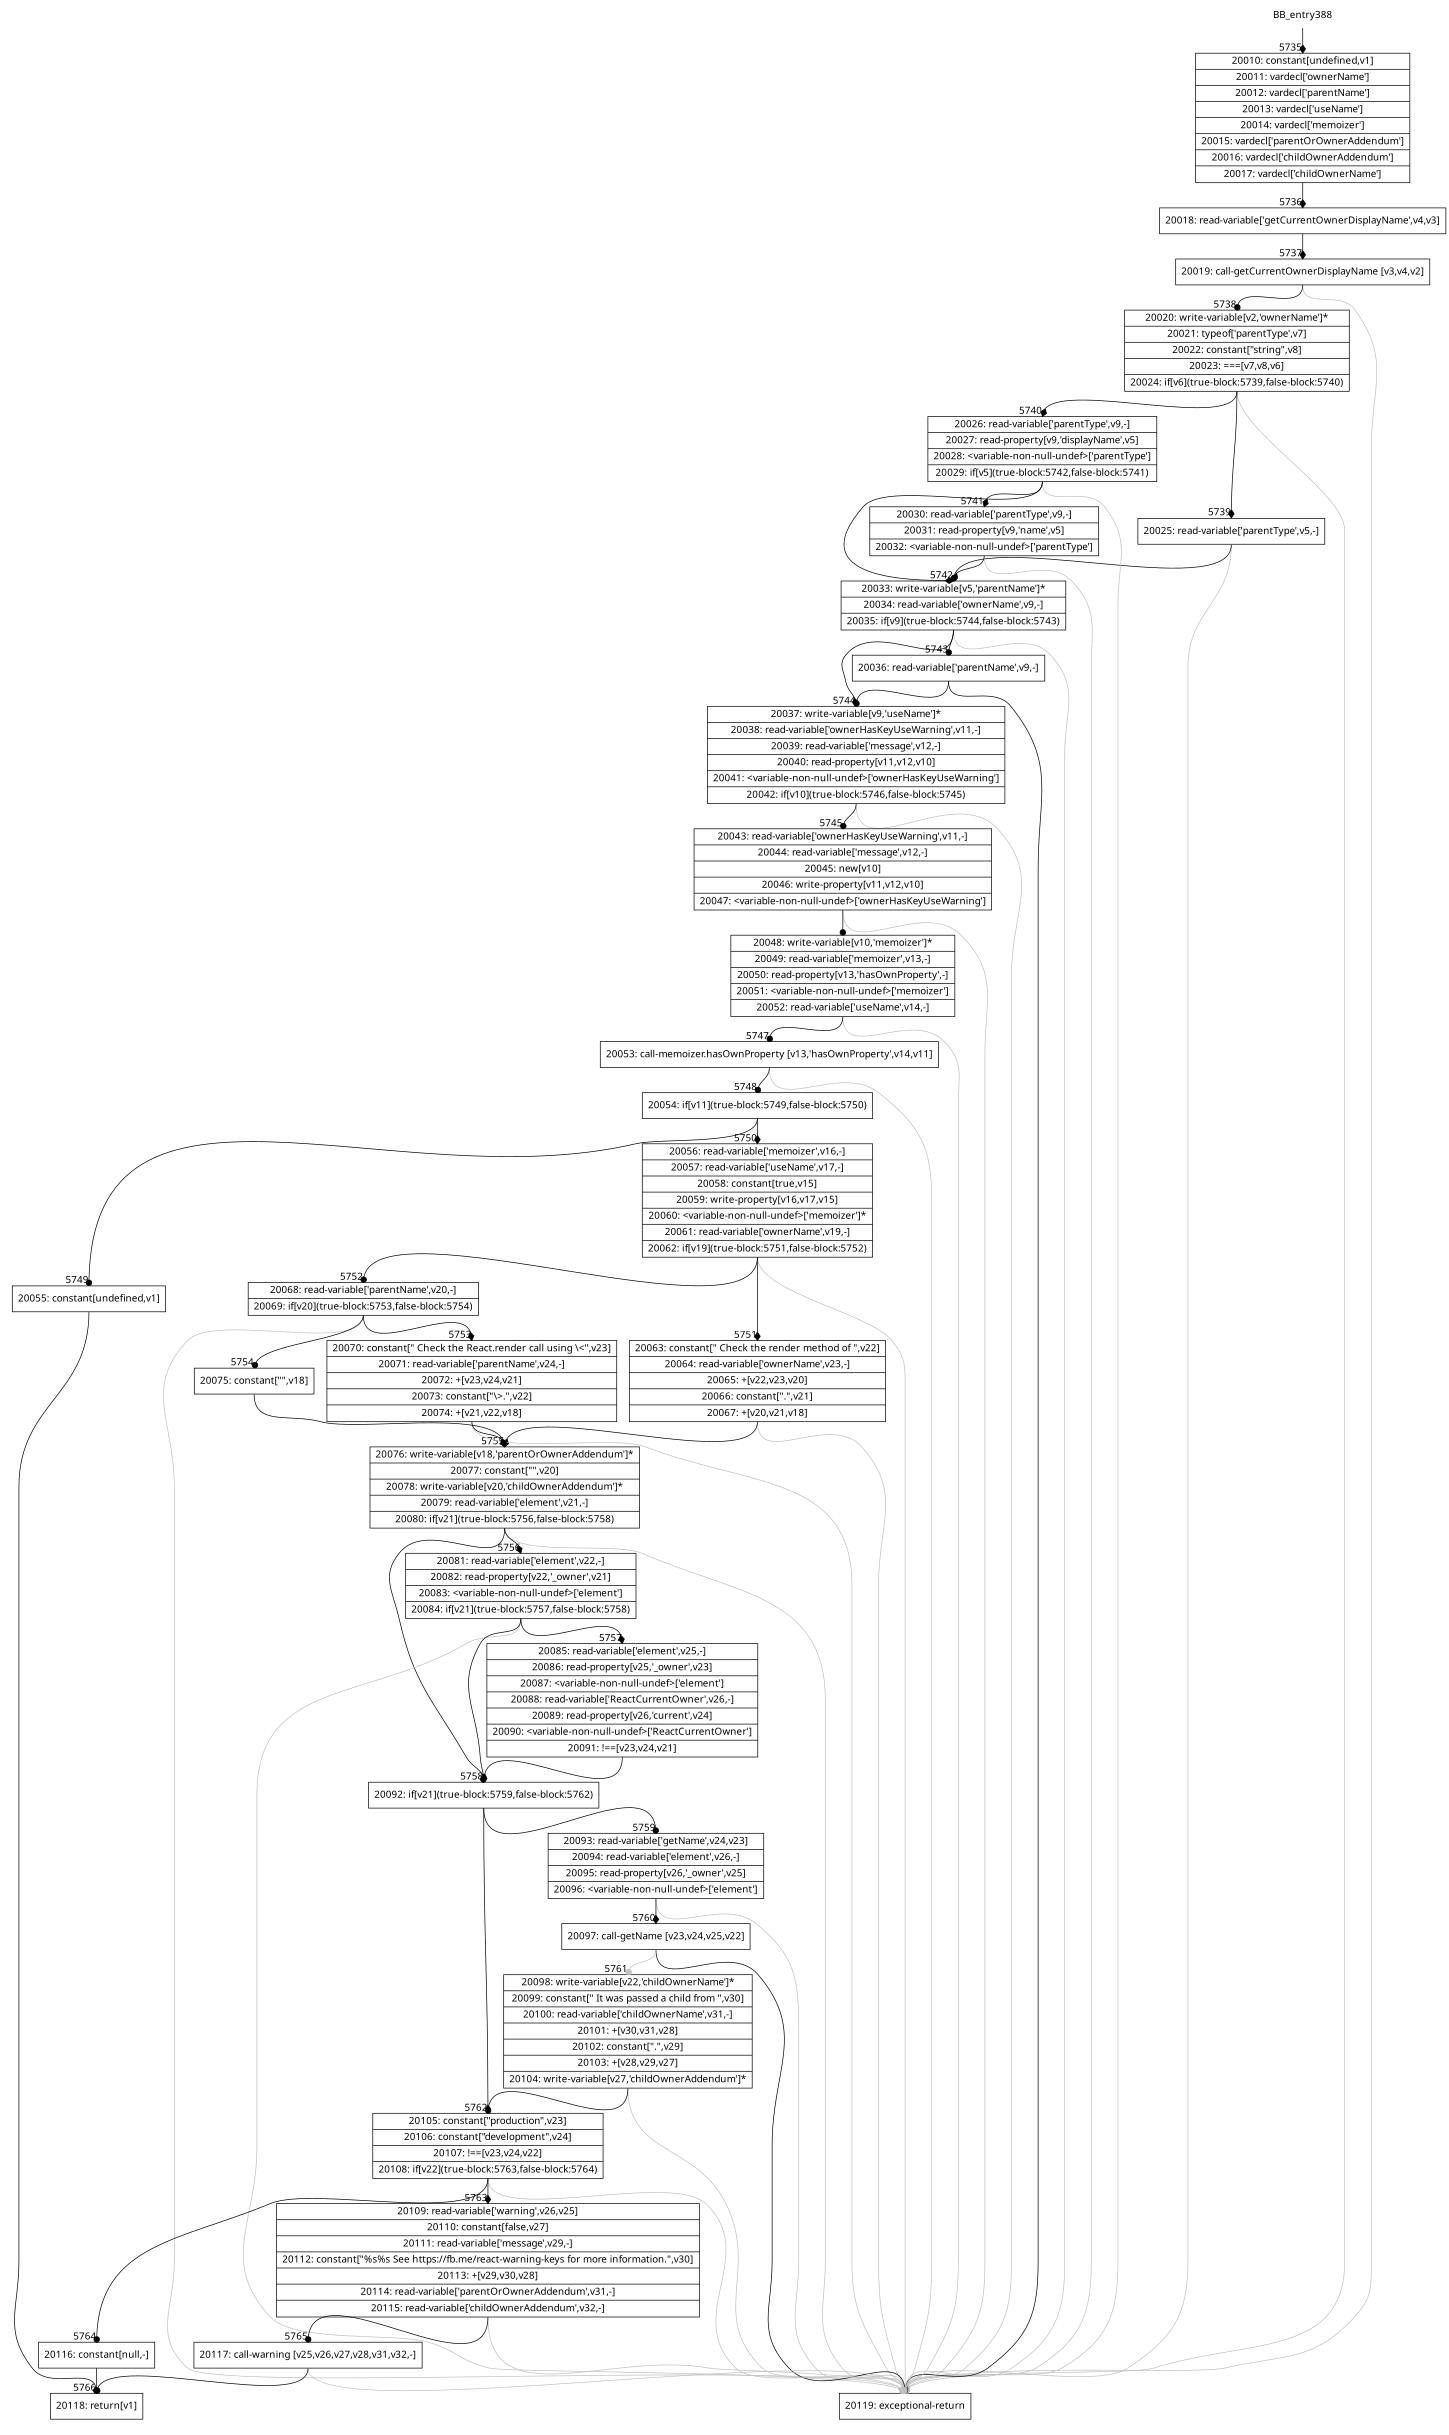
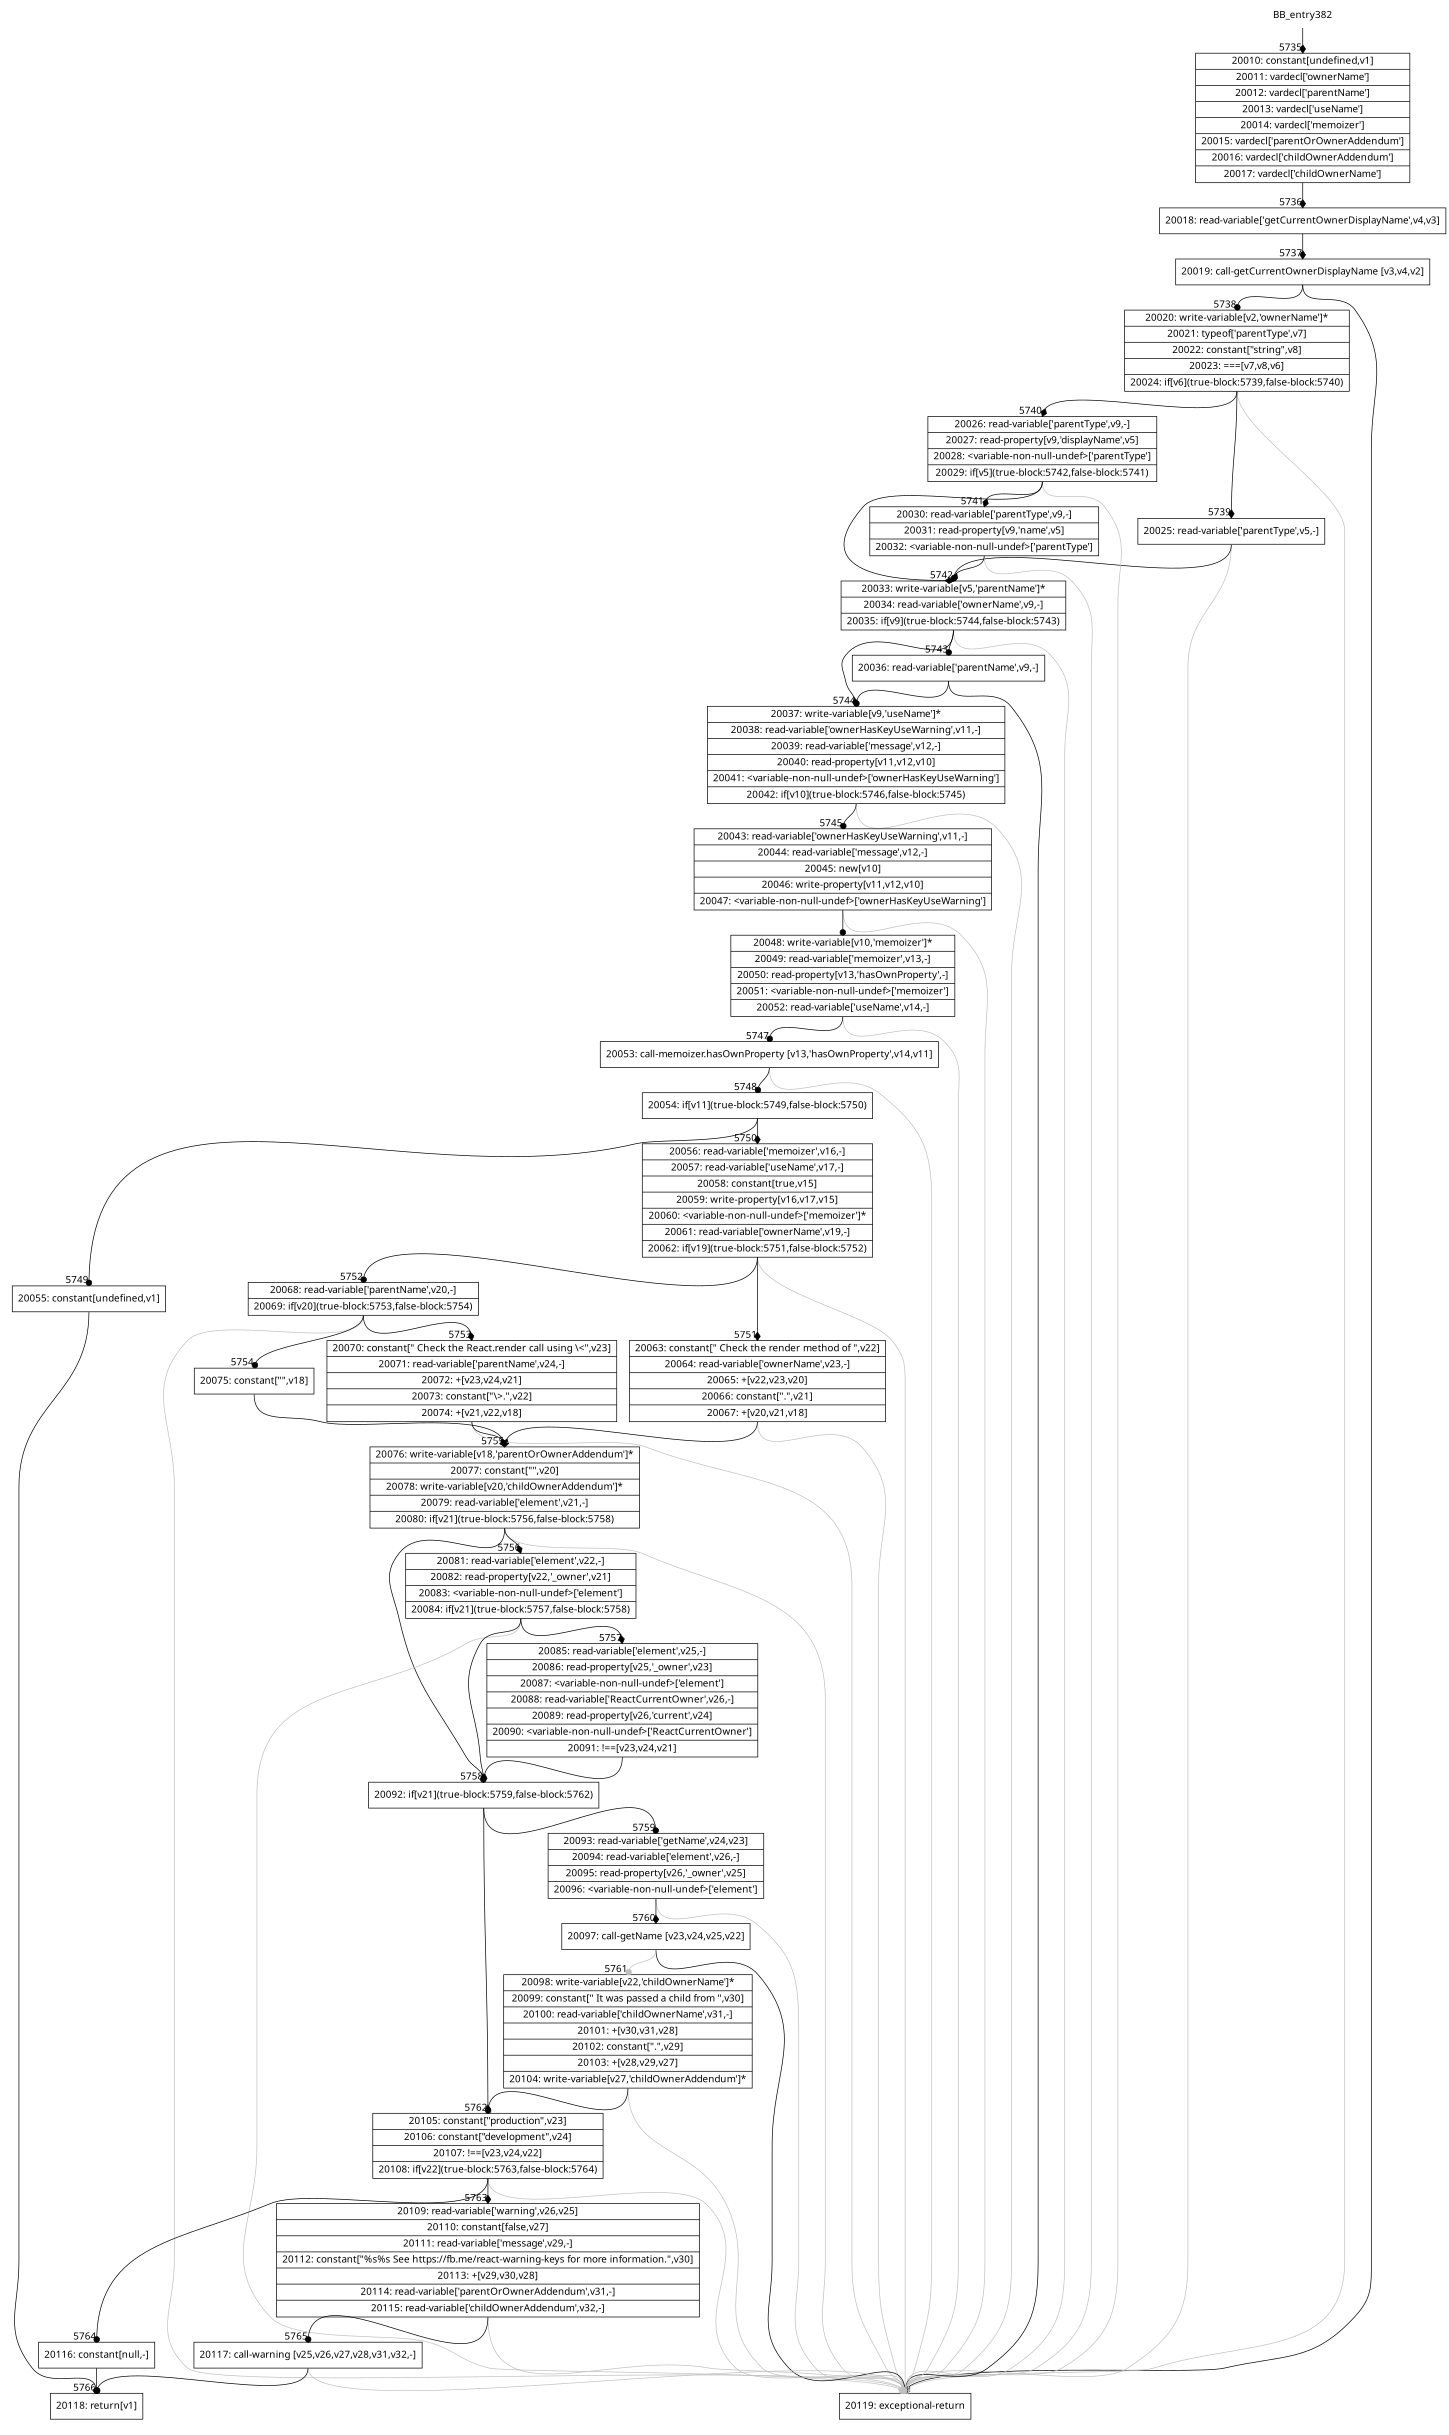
node "BB_entry388": label "BB_entry388" -> "BB_entry382"
edge "20019: call-getCurrentOwnerDisplayName [v3,v4,v2]" -> "20119: exceptional-return": color gray -> black
